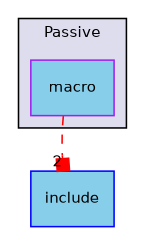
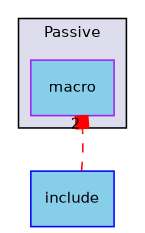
edge "macro" -> "include": reversed
